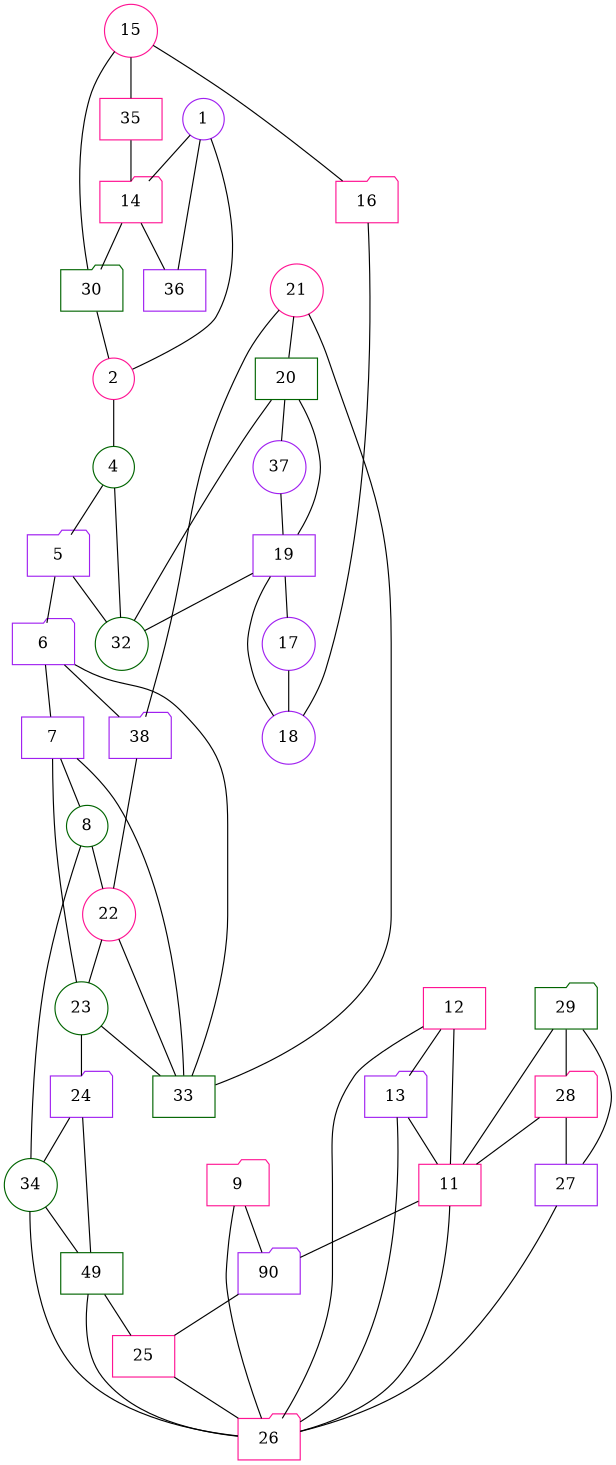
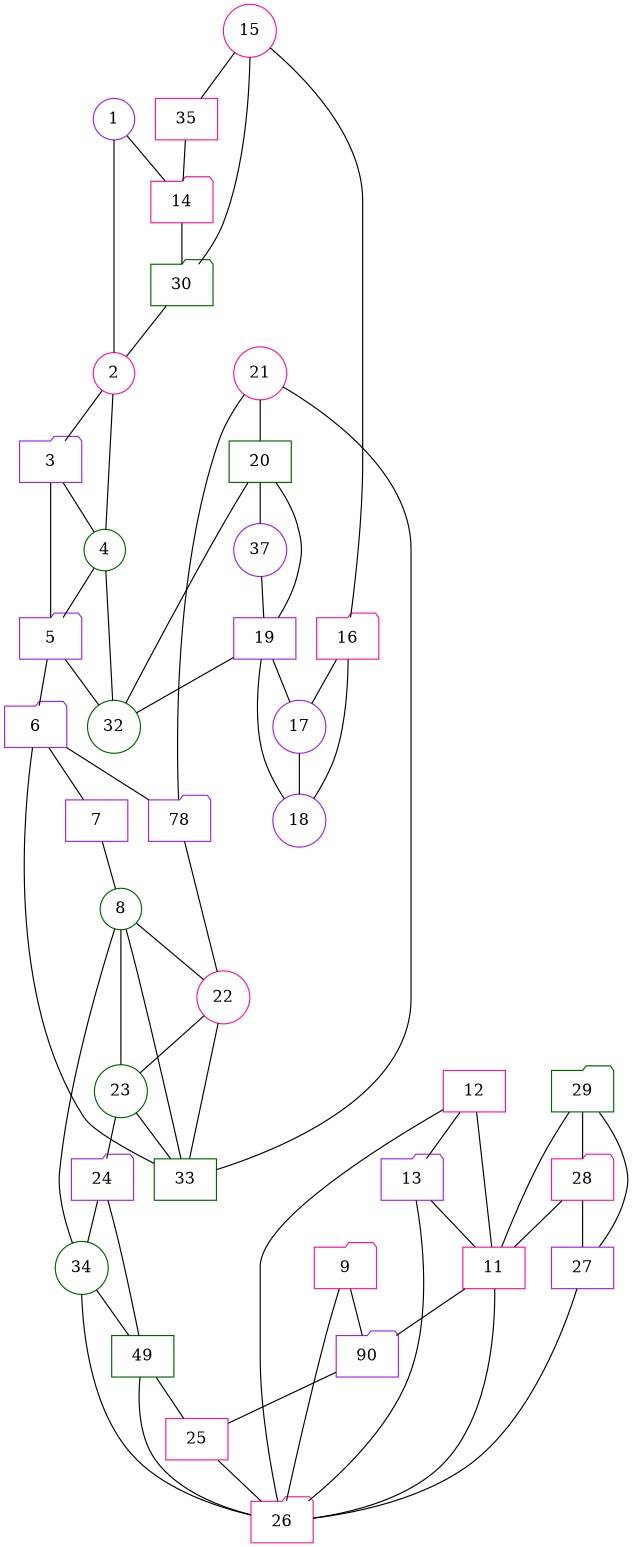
node "36": removed
node "3": added
edge "16" -- "17": added
node "38": label "38" -> "78"
edge "7" -- "23": now "8" -- "23"
edge "7" -- "33": now "8" -- "33"
